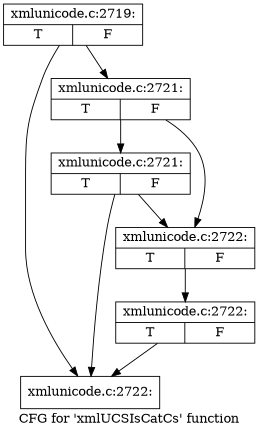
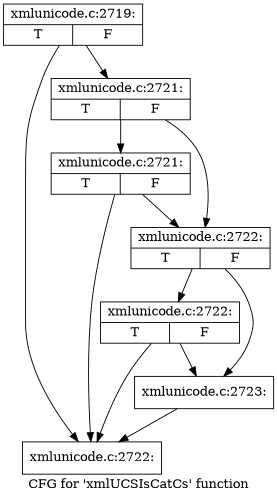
node "xmlunicode.c:2723:": added
